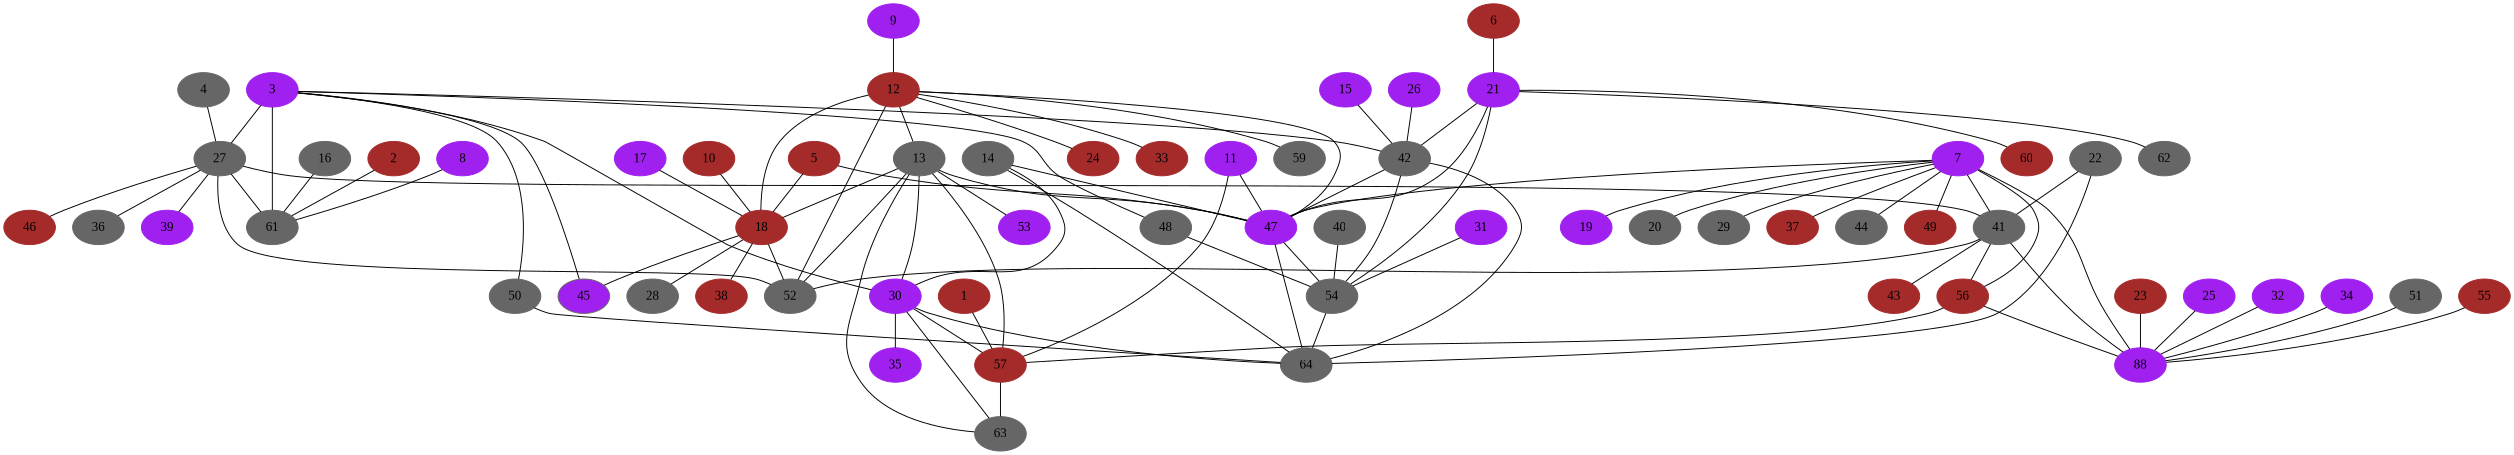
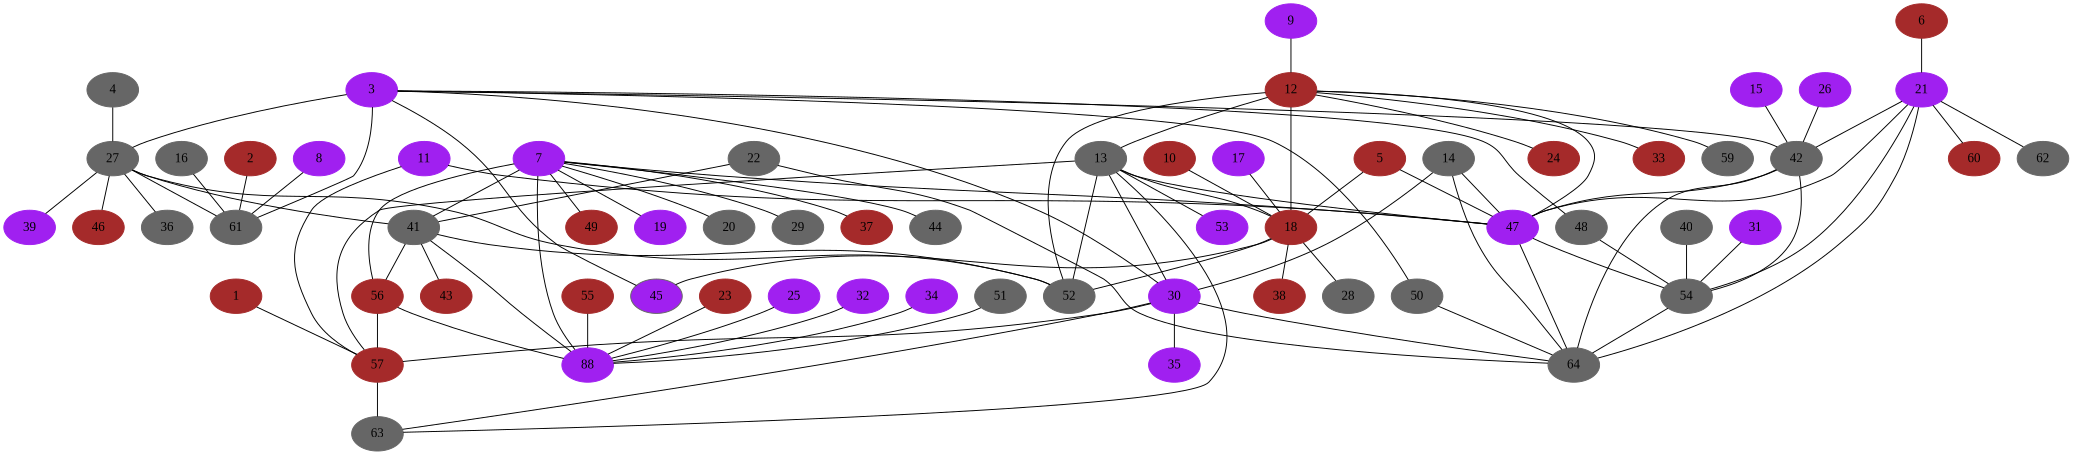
edge "21" -- "64": added
